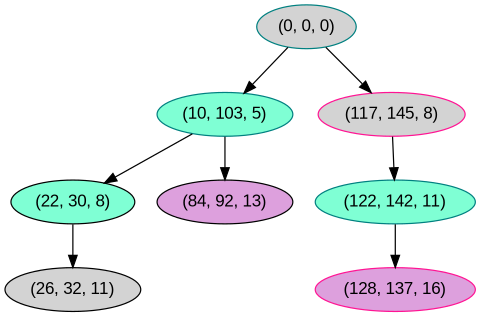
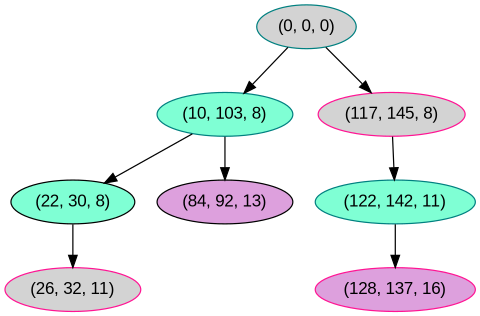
node "(10, 103, 5)": label "(10, 103, 5)" -> "(10, 103, 8)"
node "(26, 32, 11)": color black -> deeppink
